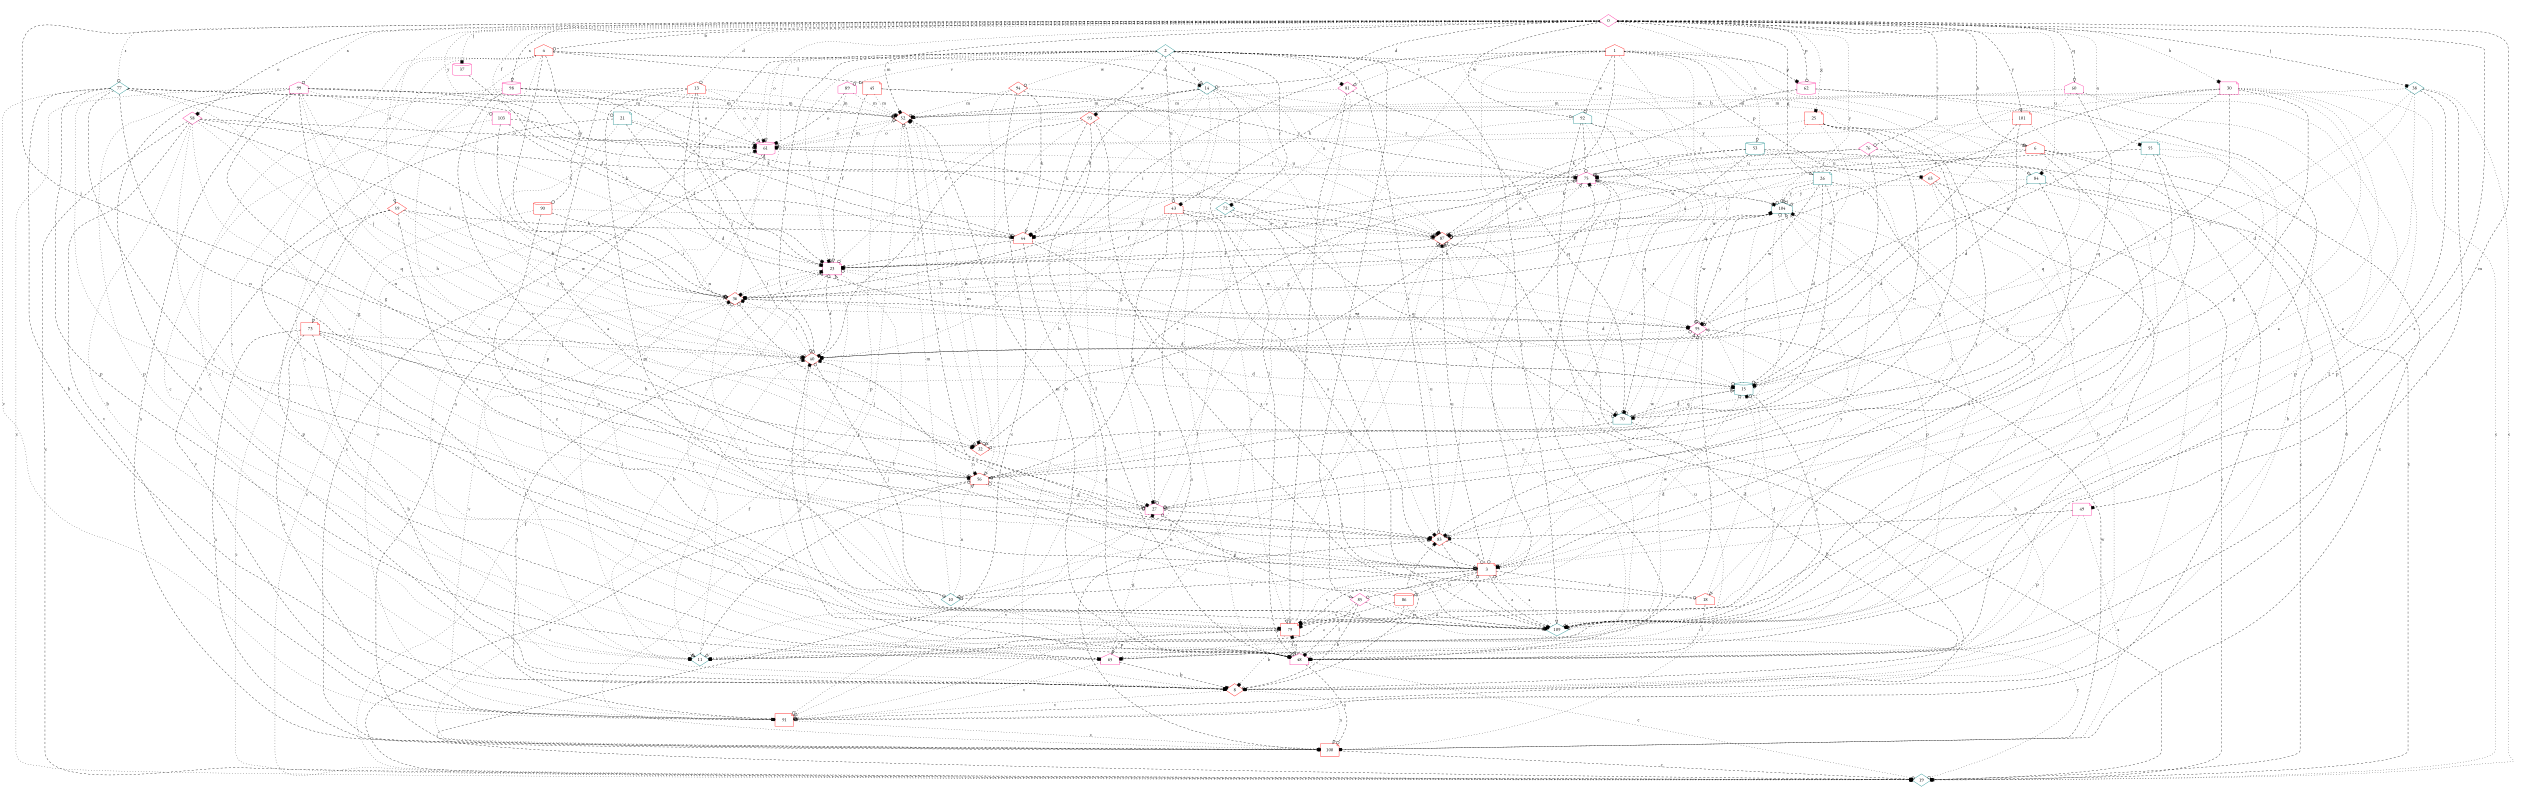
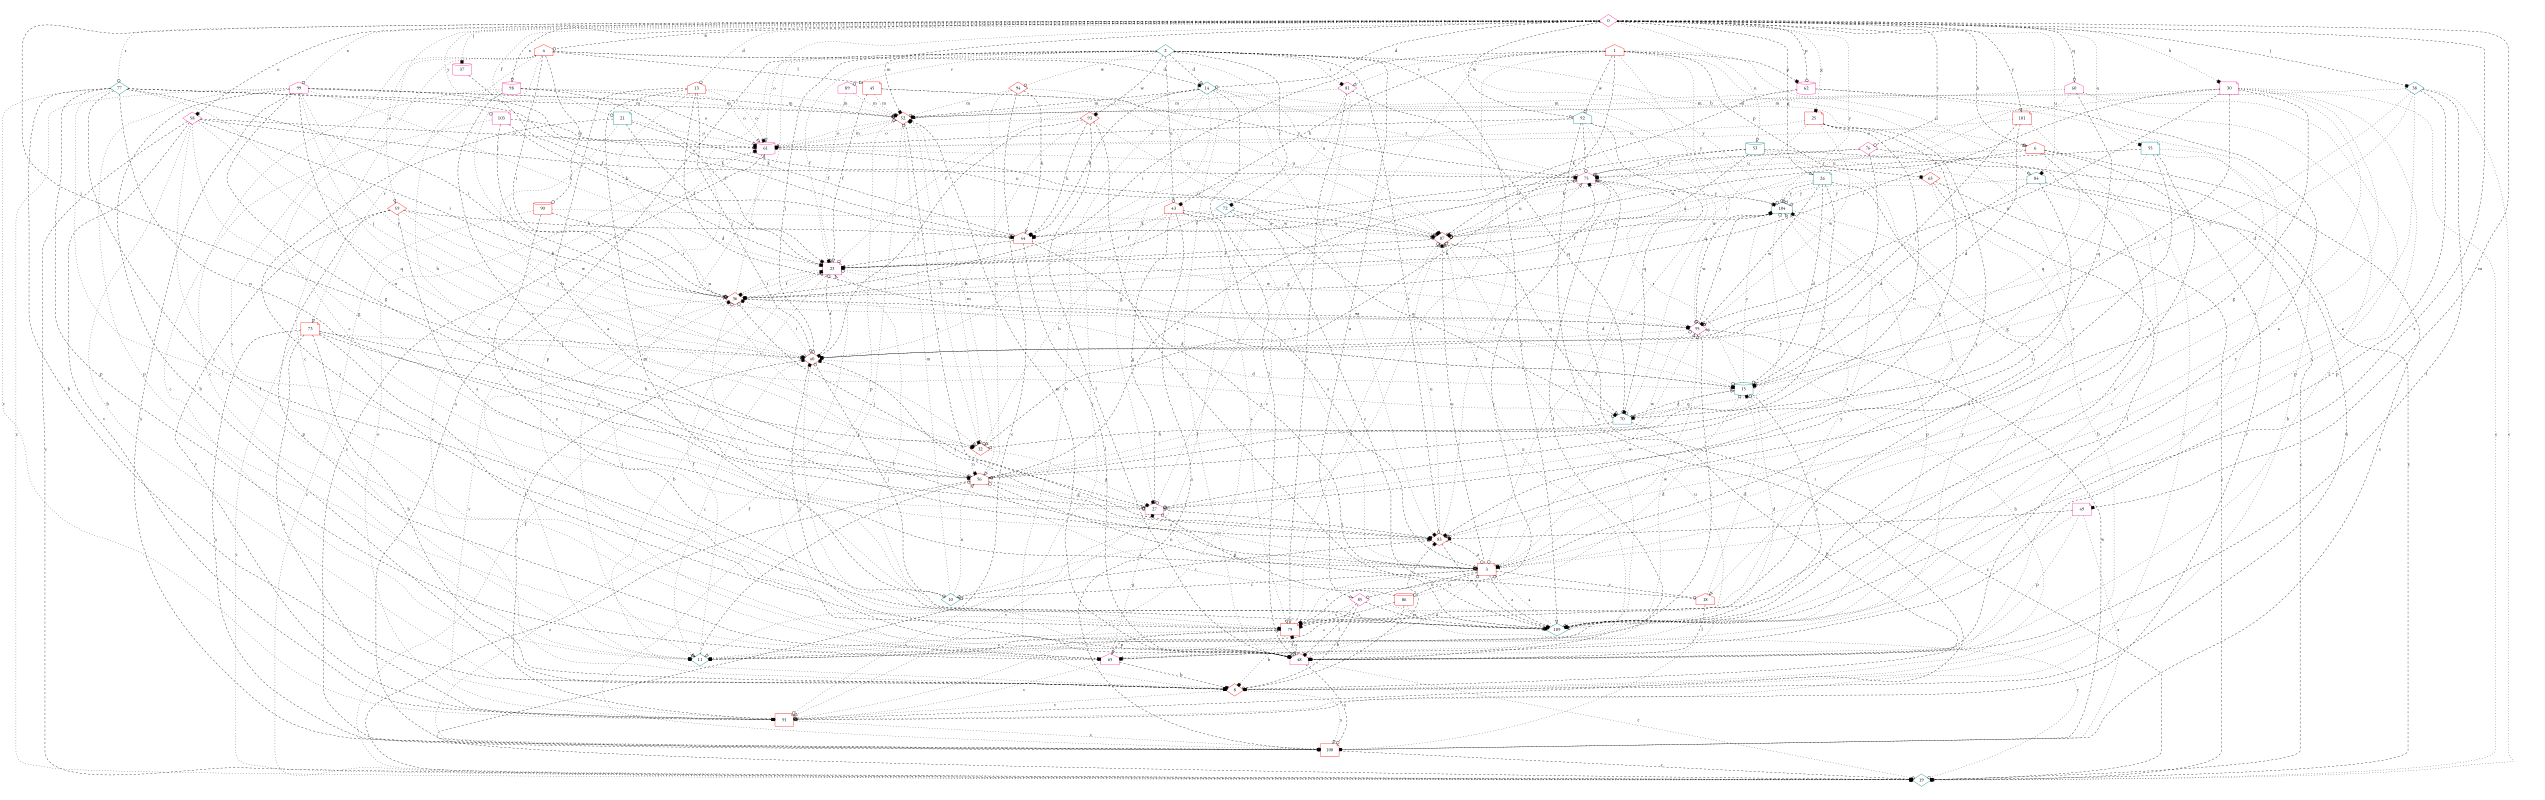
edge "89" -> "61": now "92" -> "61"
edge "3" -> "86": arrowhead onormal -> odot
